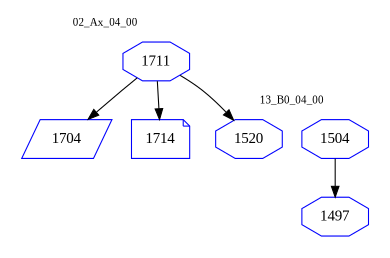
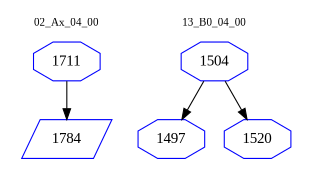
edge "1711" -> "1520": now "1504" -> "1520"
node "1704": label "1704" -> "1784"
node "1714": removed
